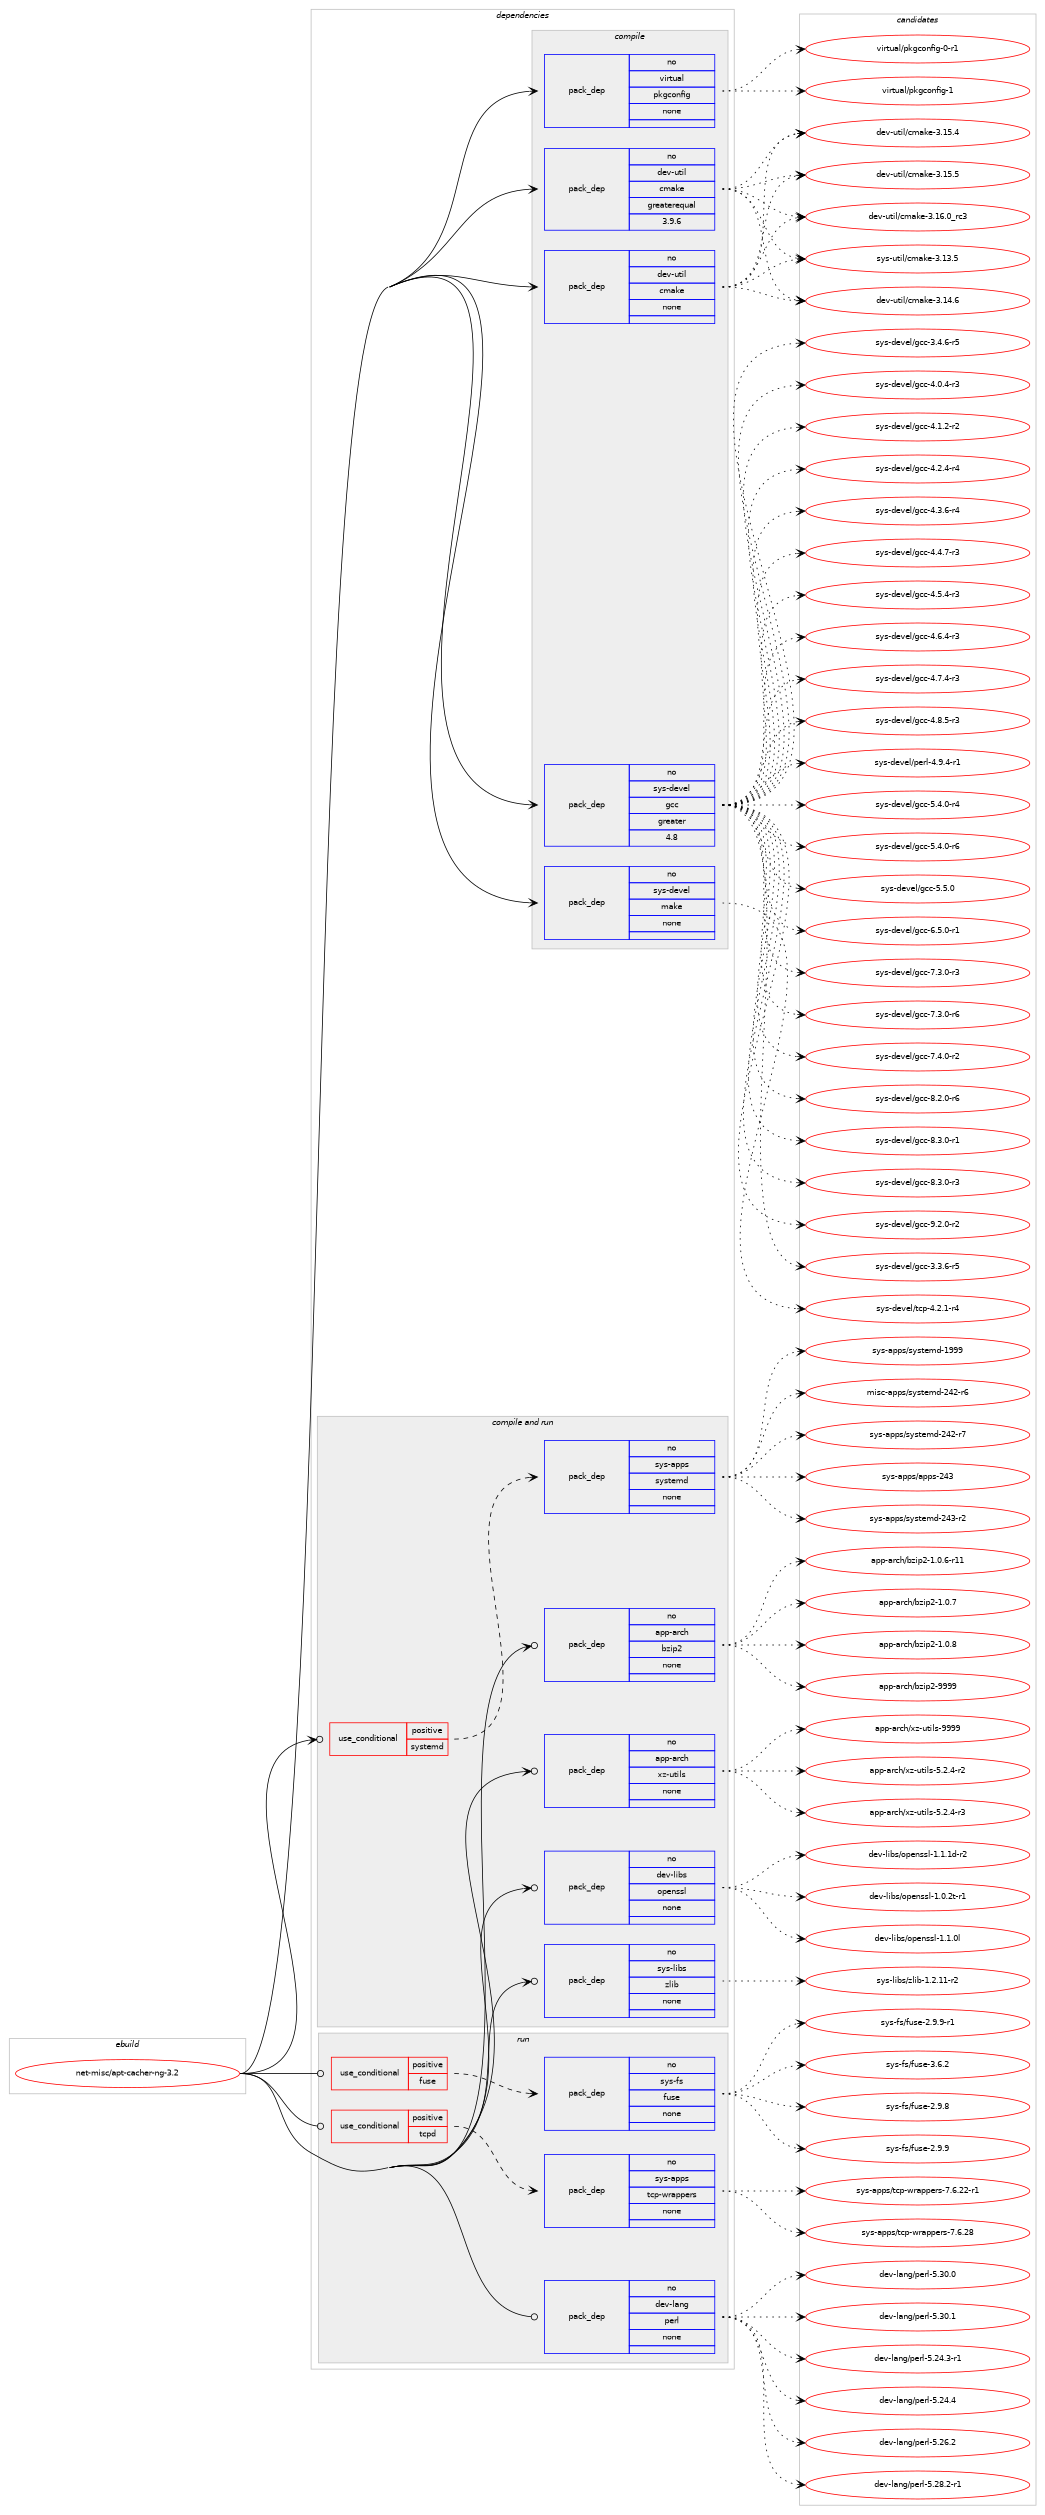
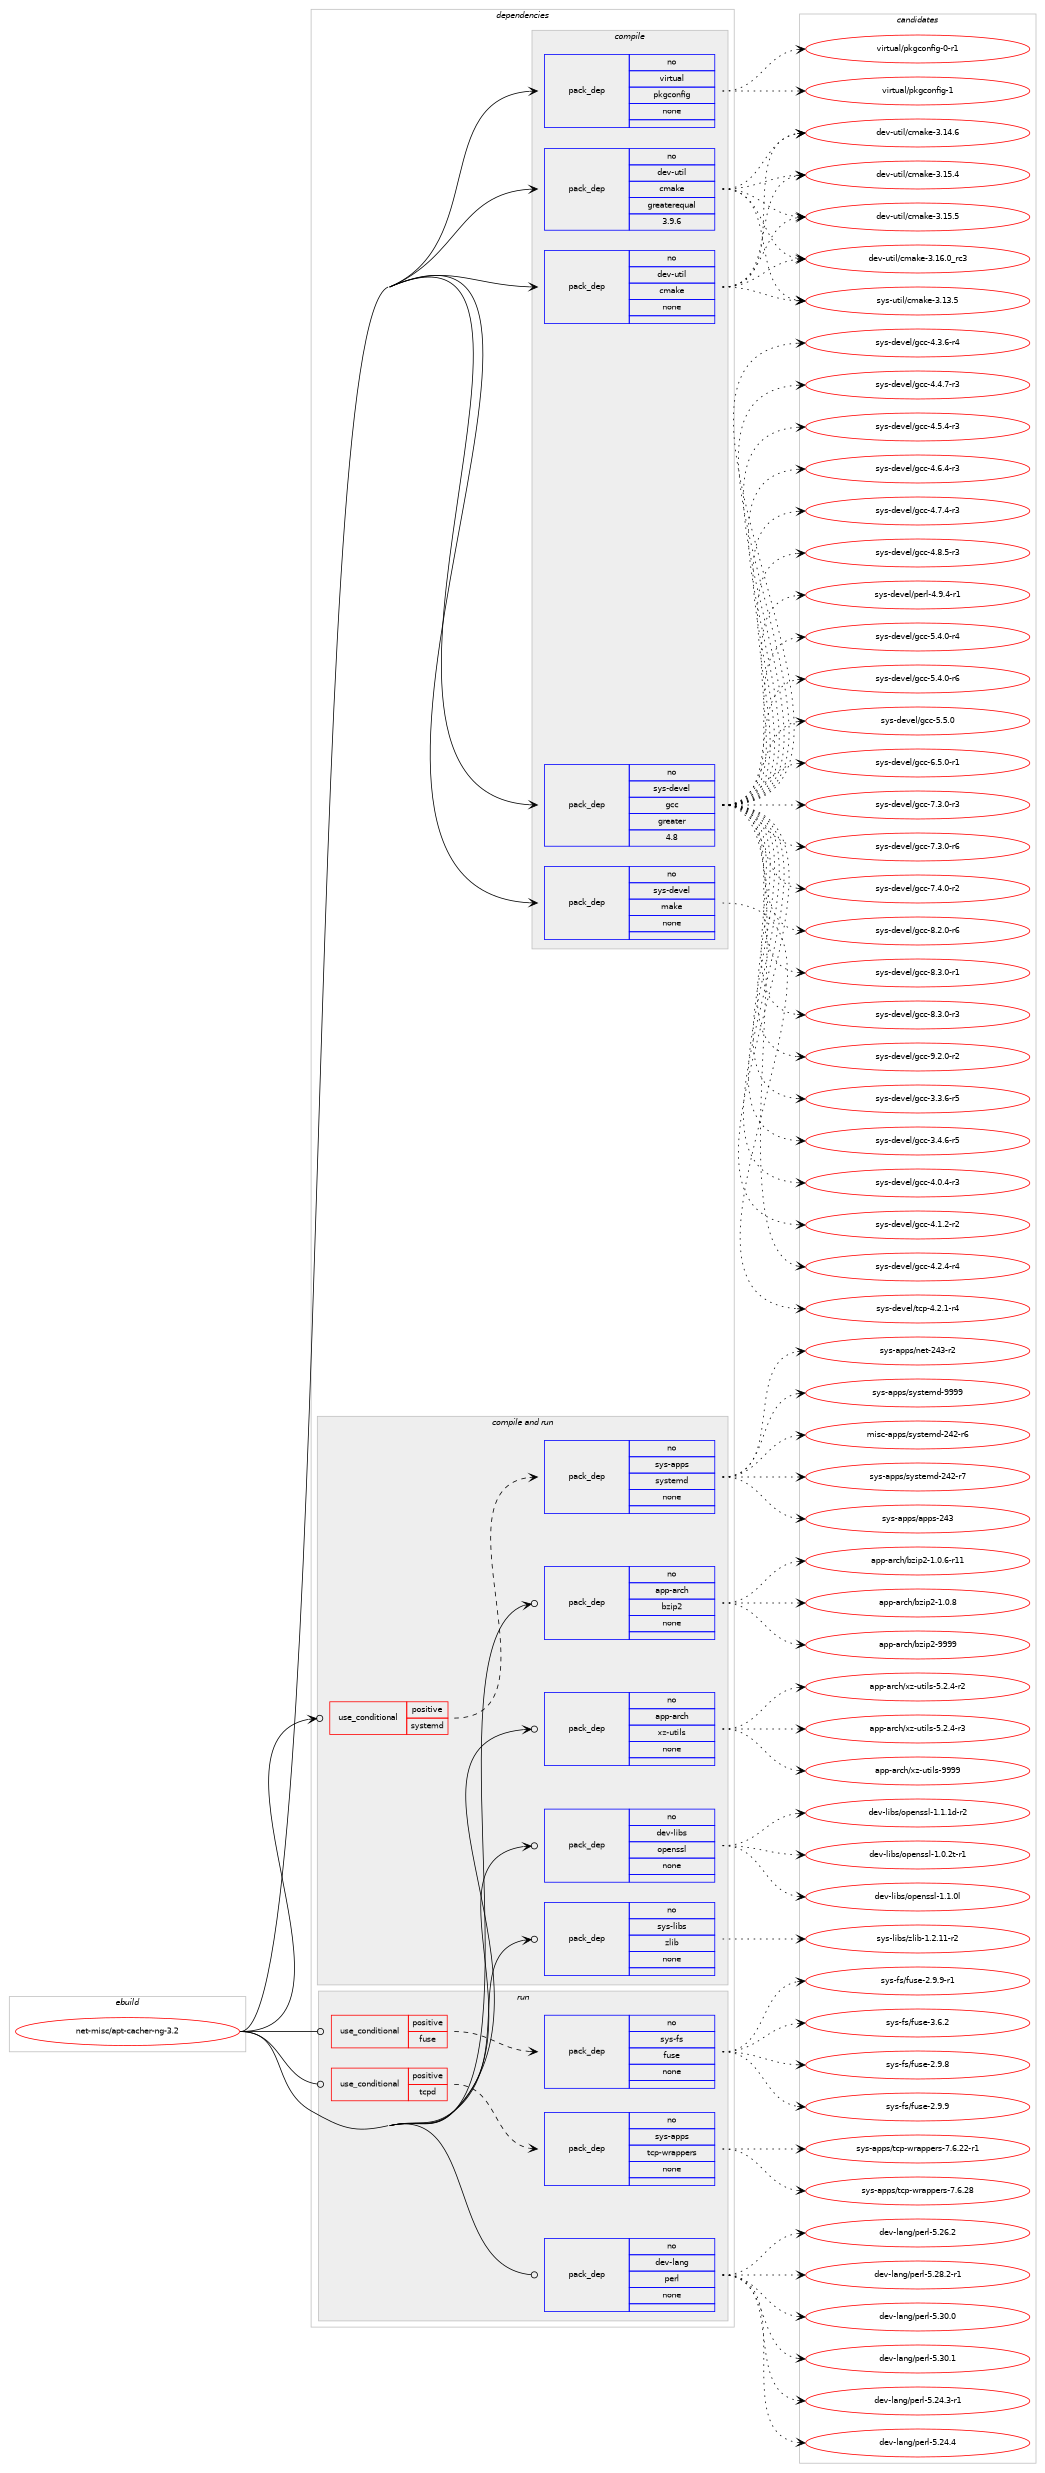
node "sys-apps/systemd-1999": label "sys-apps/systemd-1999" -> "sys-apps/systemd-9999"
node "sys-apps/systemd-243-r2": label "sys-apps/systemd-243-r2" -> "sys-apps/net-243-r2"
node "app-arch/bzip2-1.0.7": removed
